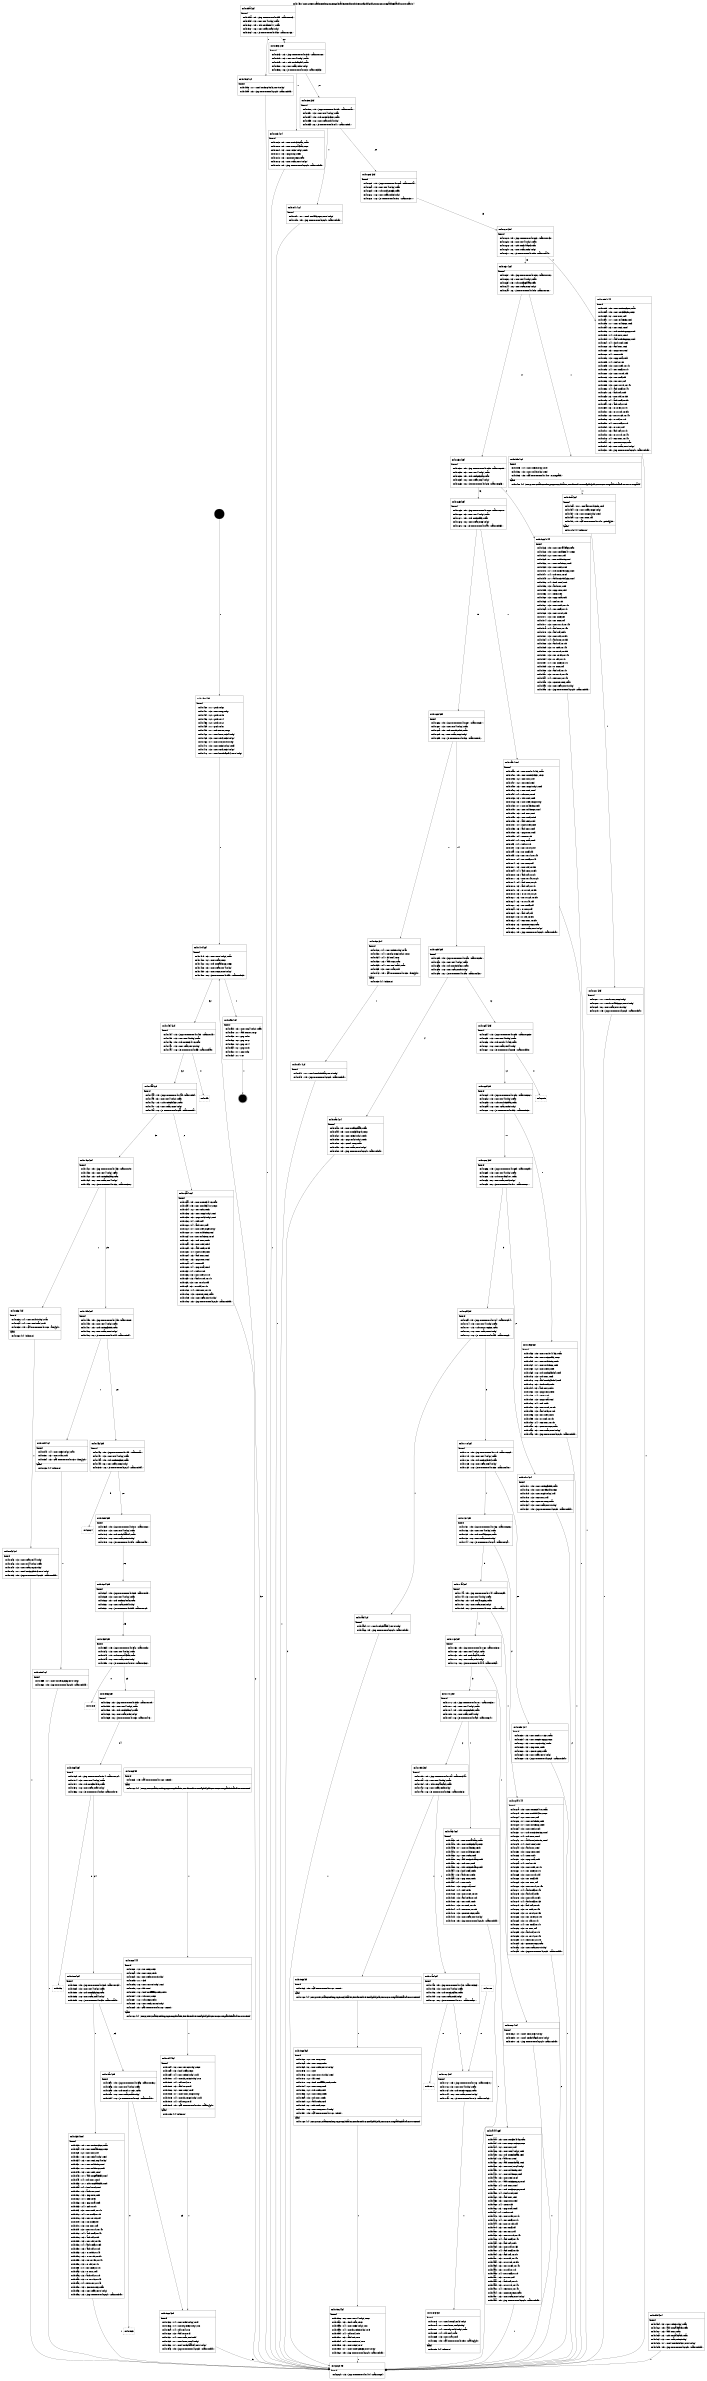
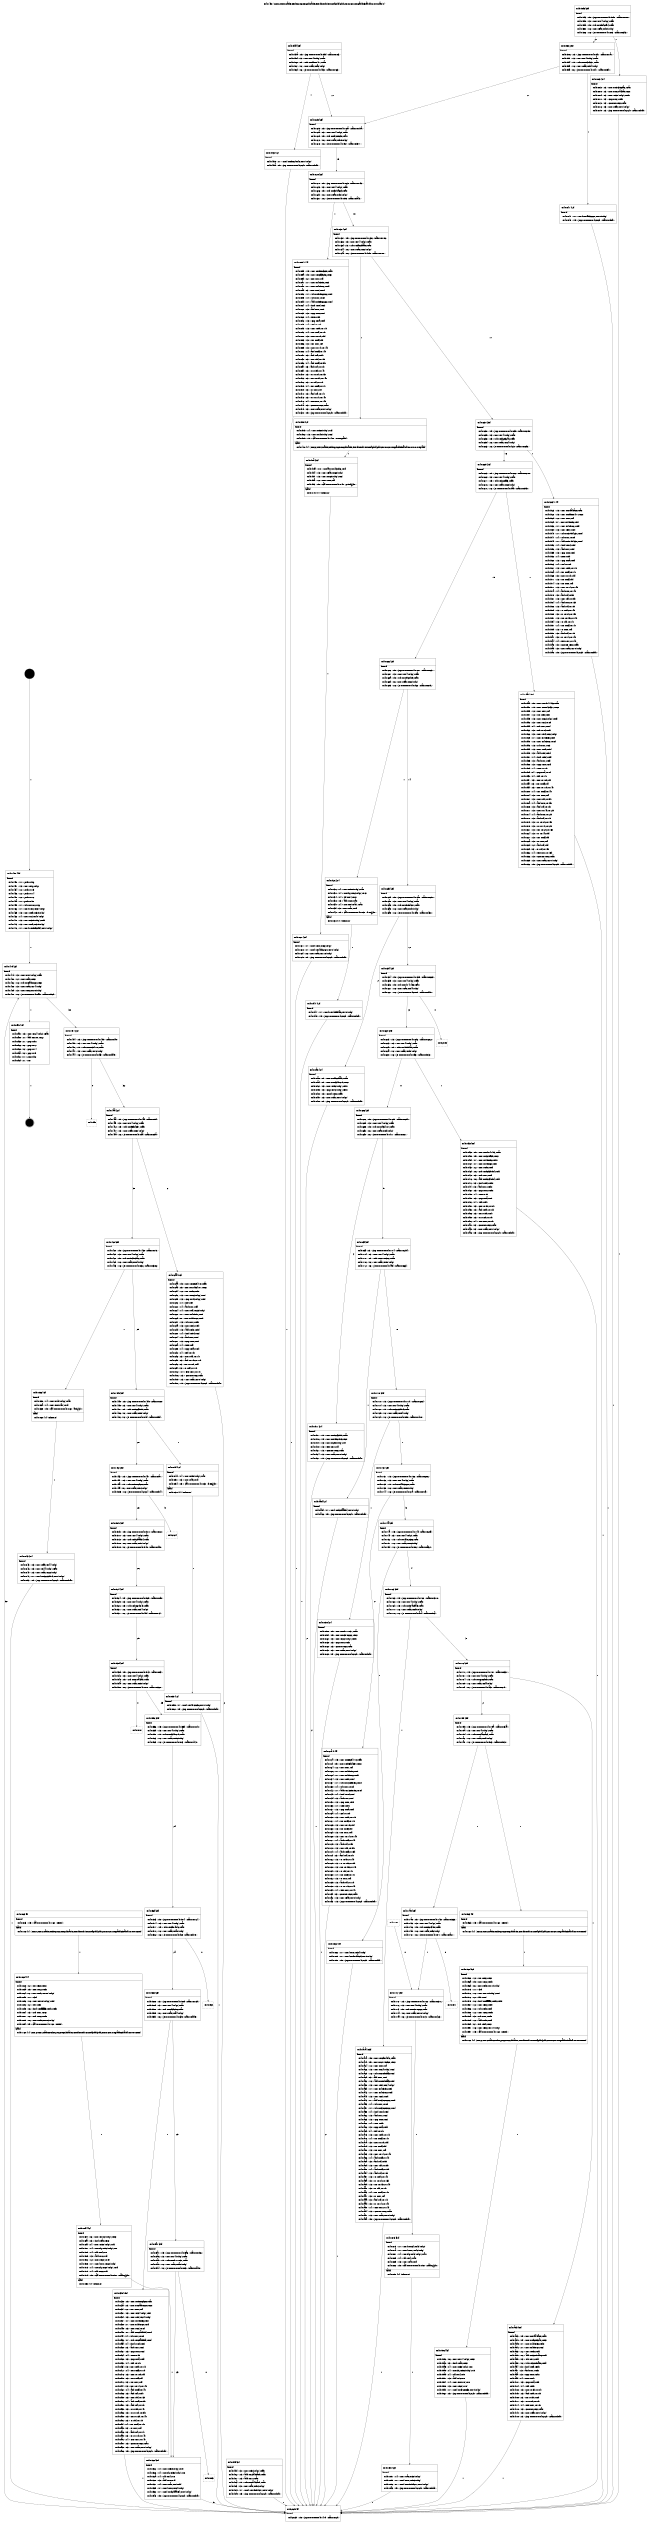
edge "0x4015ba [25]" -> "0x4015d3 [25]": now "0x4015ba [25]" -> "0x401605 [25]"
edge "0x401718 [25]" -> "0x401858 [27]": label " 28" -> " 1"
node "0x401891 [23]": added
